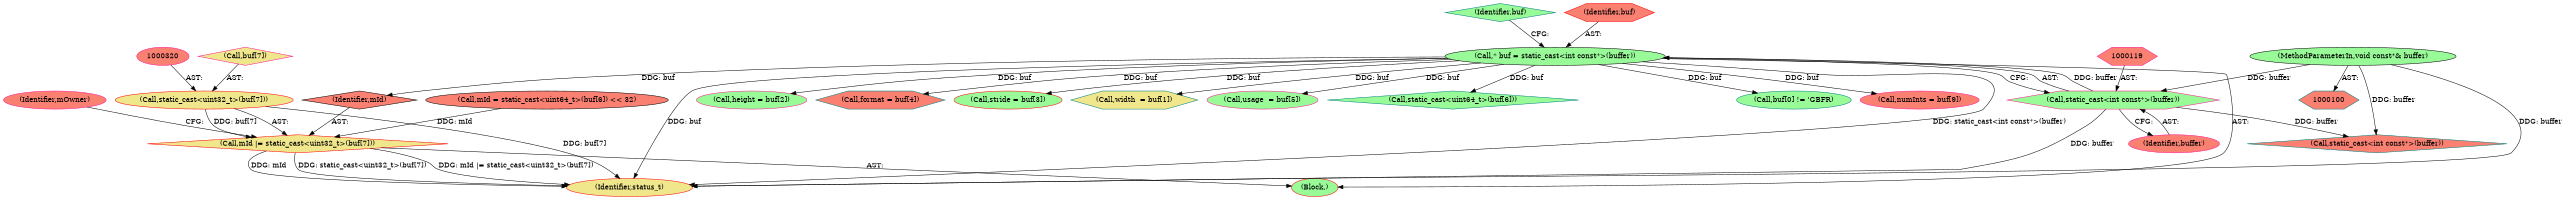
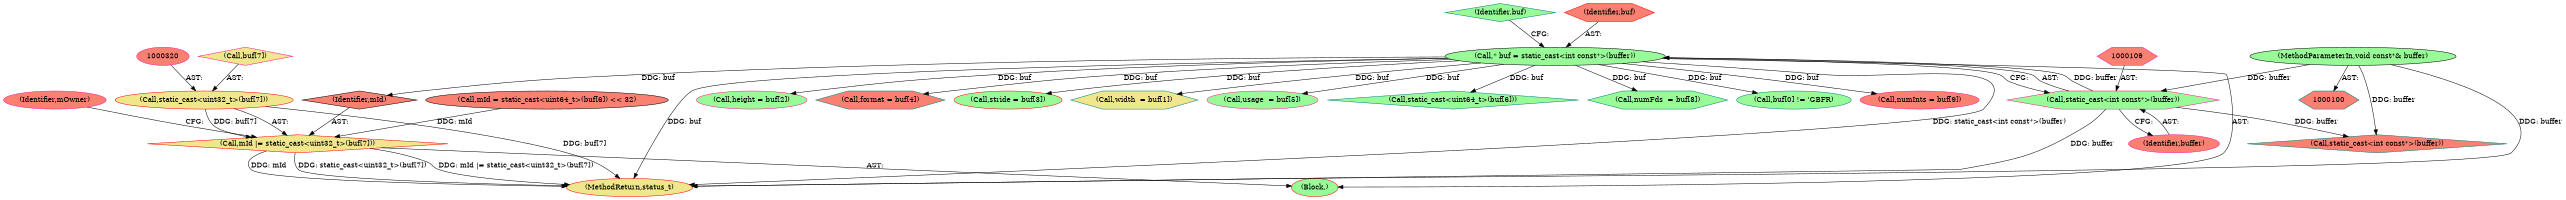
node "1000119": label "1000119" -> "1000109"
node "(Call,numFds  = buf[8])": added
node "(Identifier,status_t)": label "(Identifier,status_t)" -> "(MethodReturn,status_t)"
